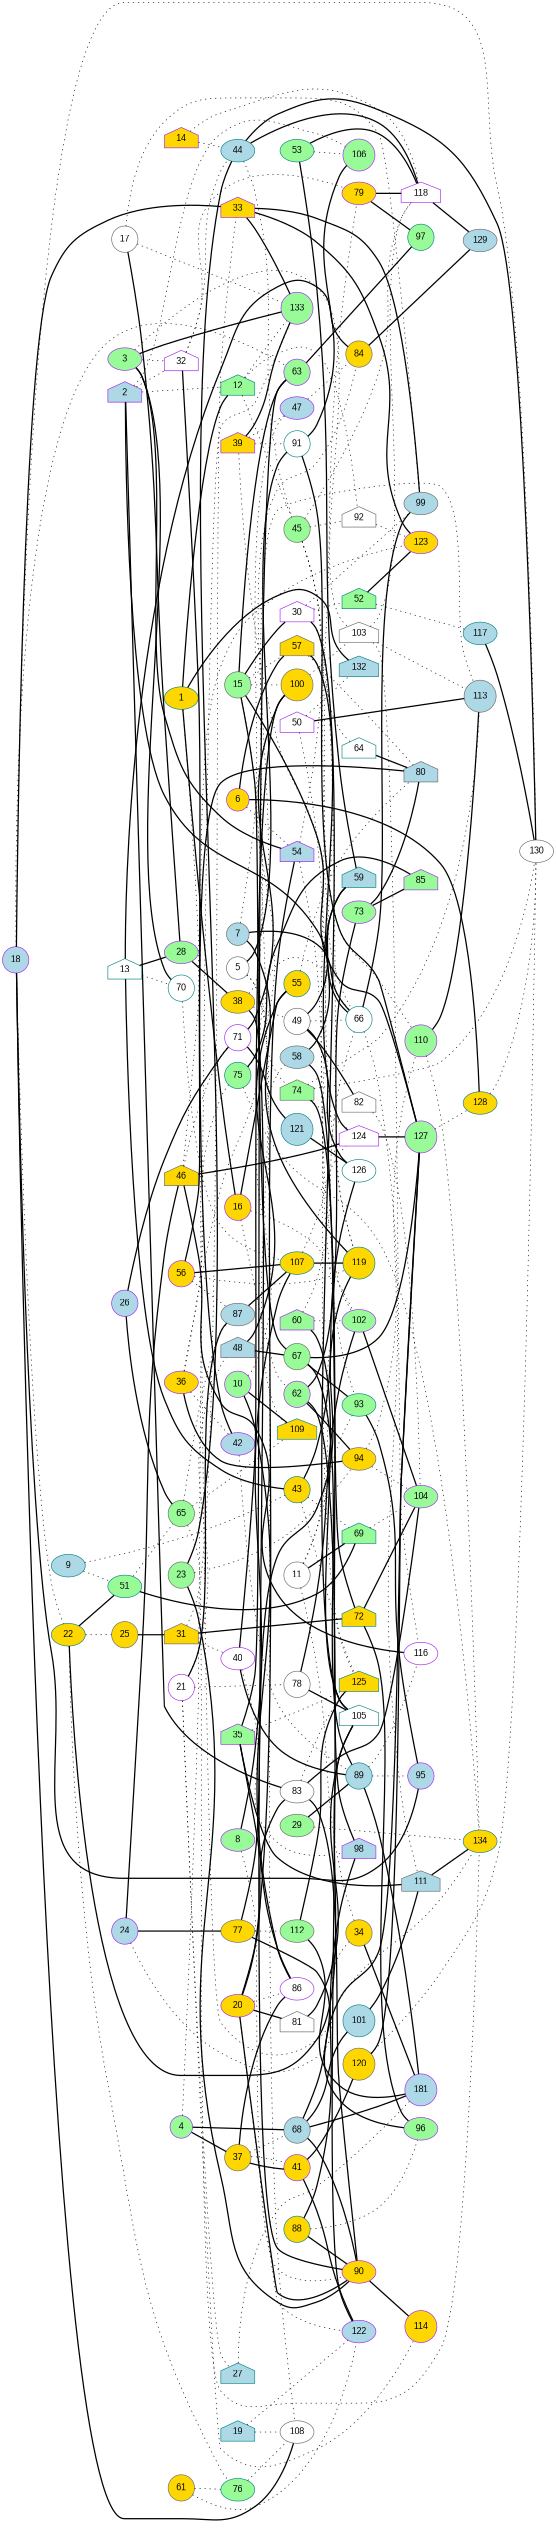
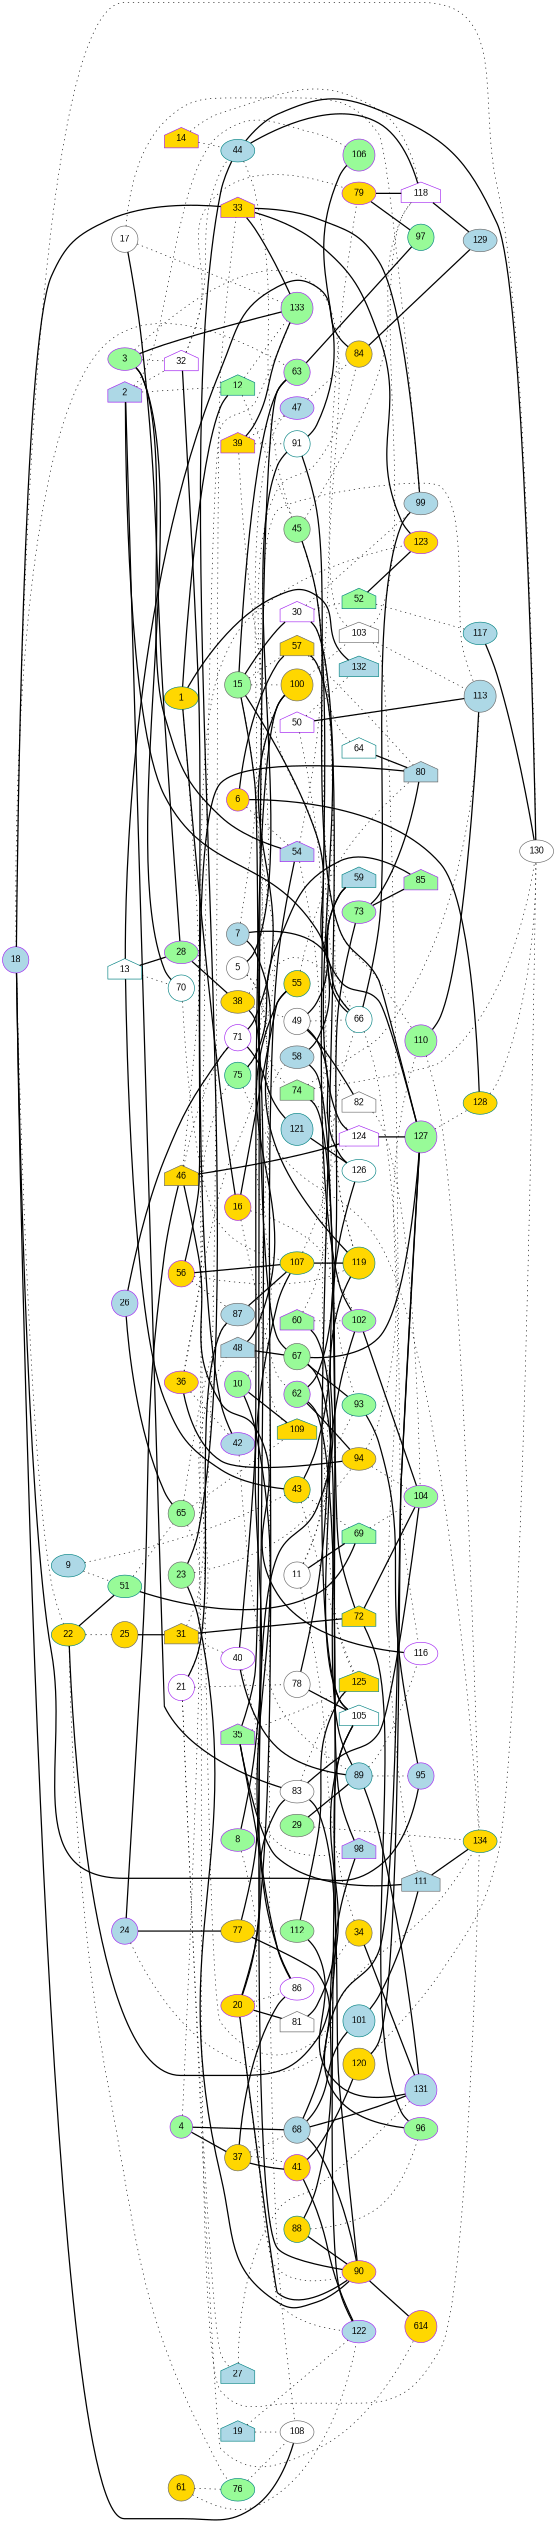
node "53": removed
node "92": removed
edge "45" -- "102": style dotted -> bold
node "181": label "181" -> "131"
node "114": label "114" -> "614"
